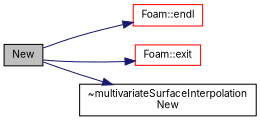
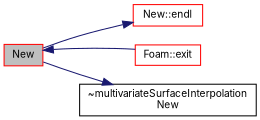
node "Foam::endl": label "Foam::endl" -> "New::endl"
node "New": color black -> red
edge "New" -> "Foam::exit": reversed
